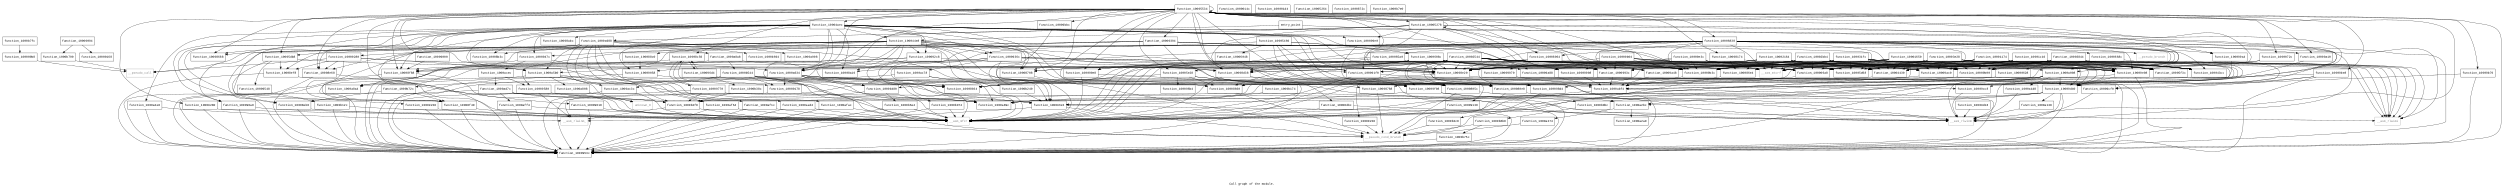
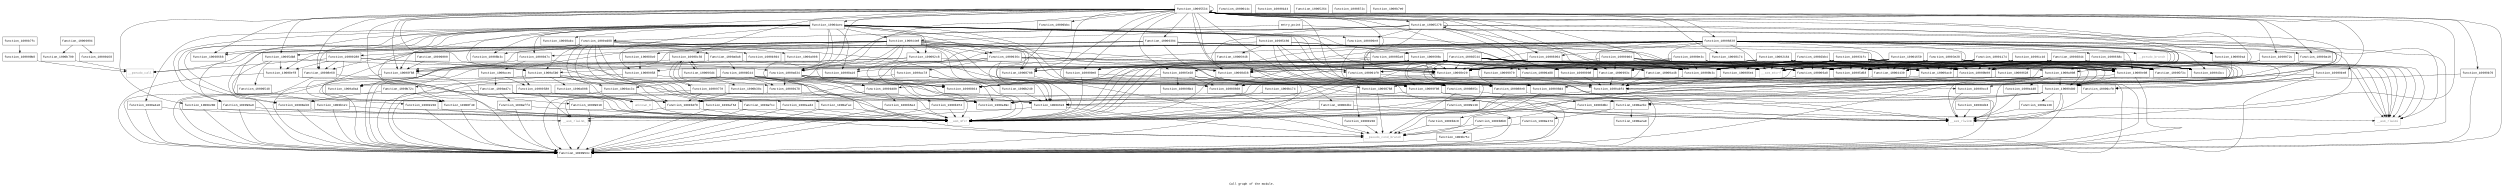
edge "function_10005534" -> "function_100080e8": added
